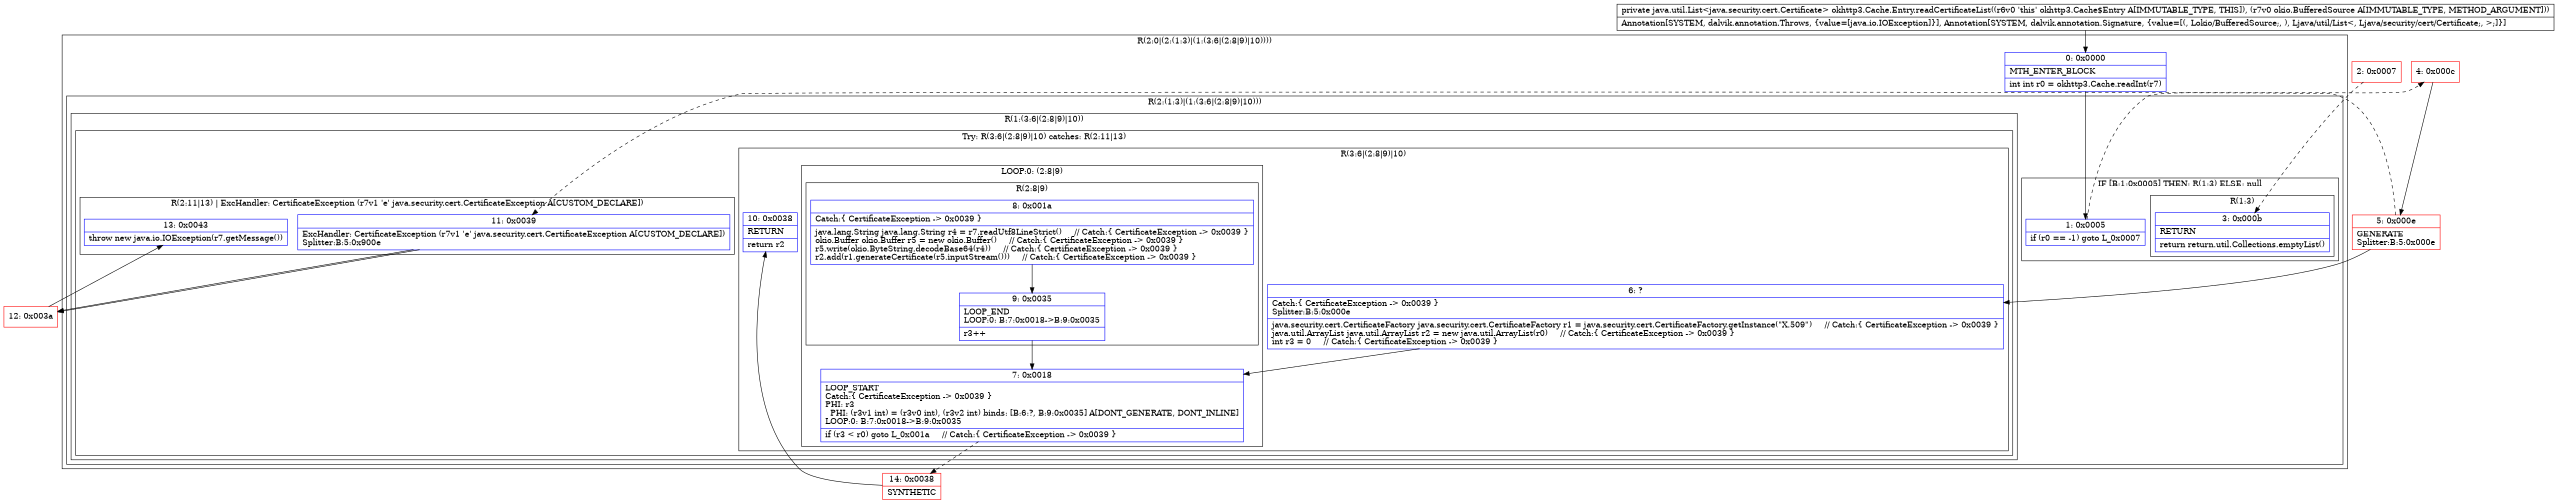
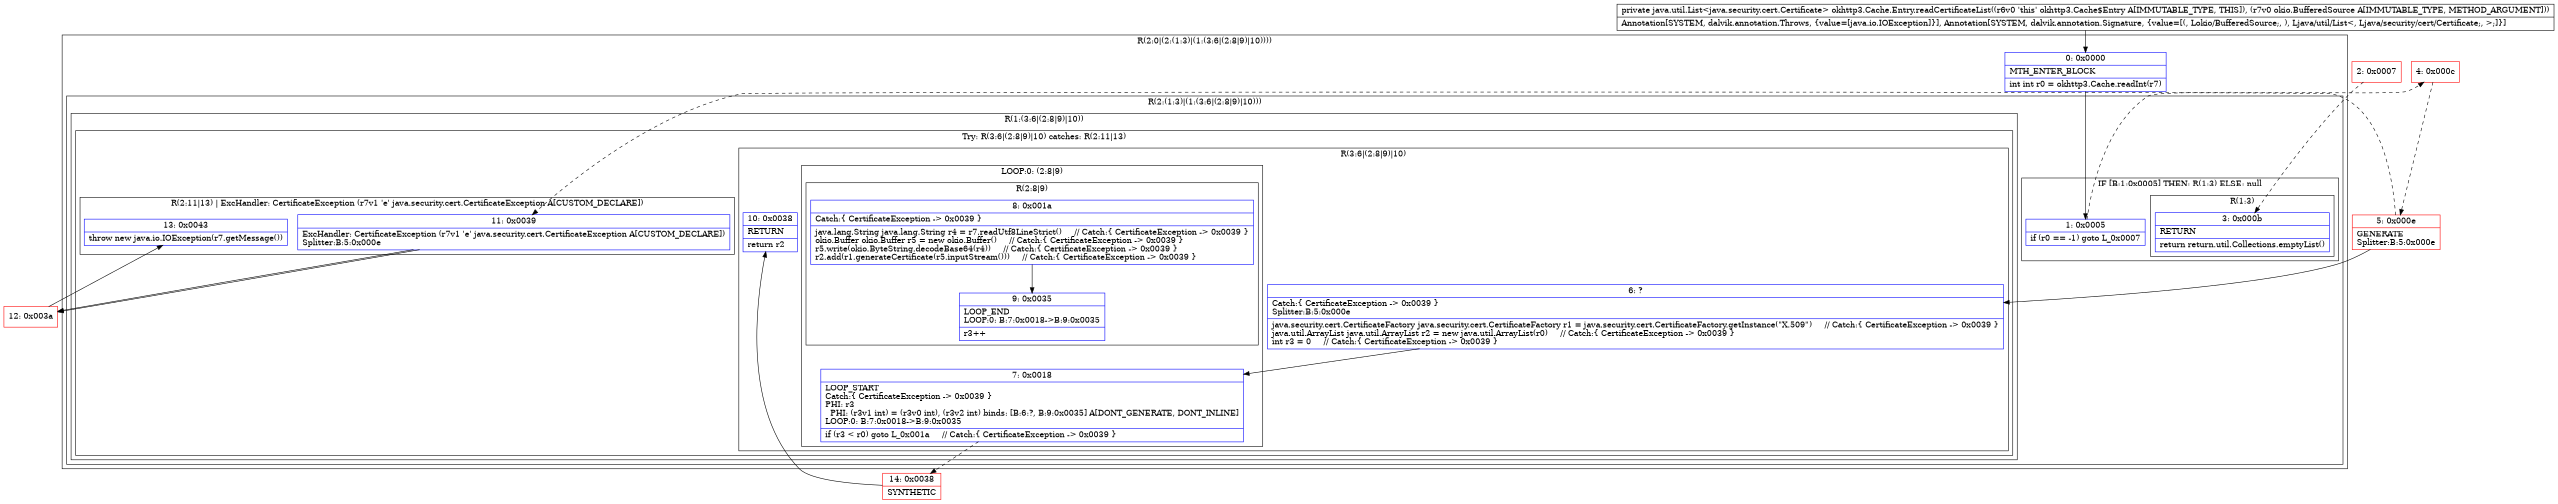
edge "4: 0x000c" -> "5: 0x000e": style solid -> dashed
node "11: 0x0039": text "Splitter:B:5:0x900e" -> "Splitter:B:5:0x000e"
edge "9: 0x0035" -> "7: 0x0018": removed
